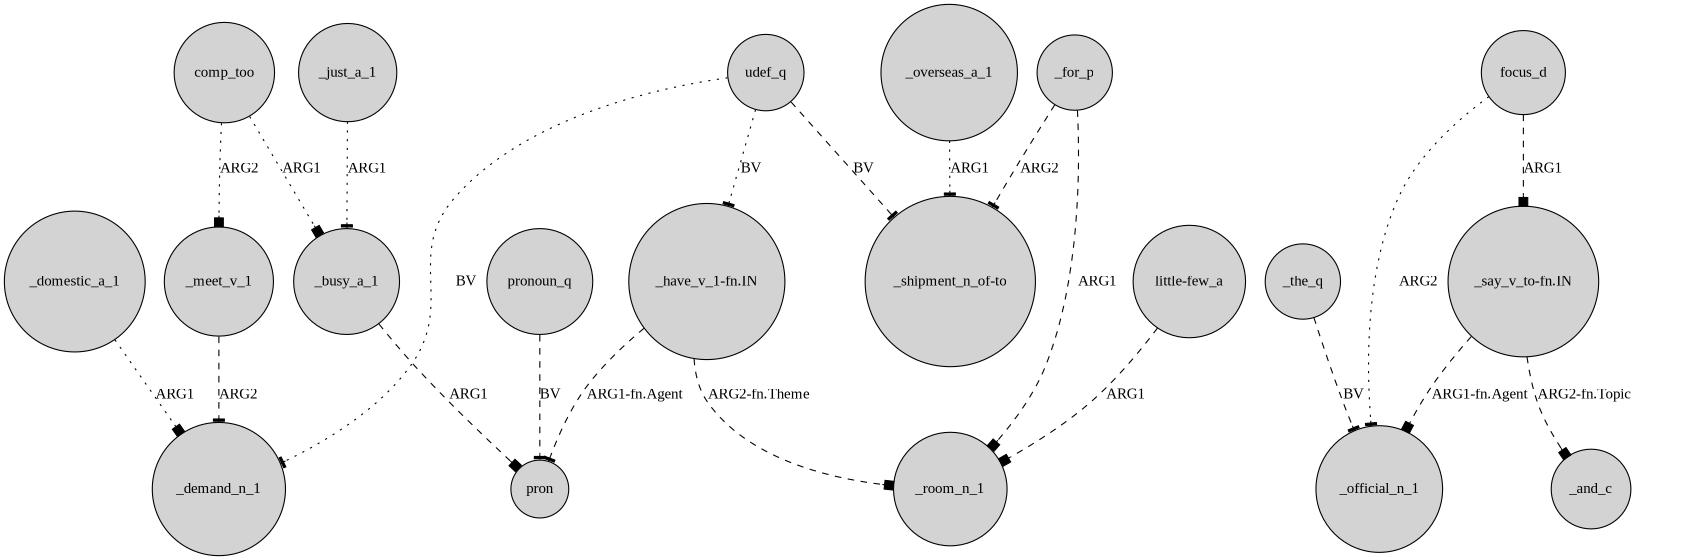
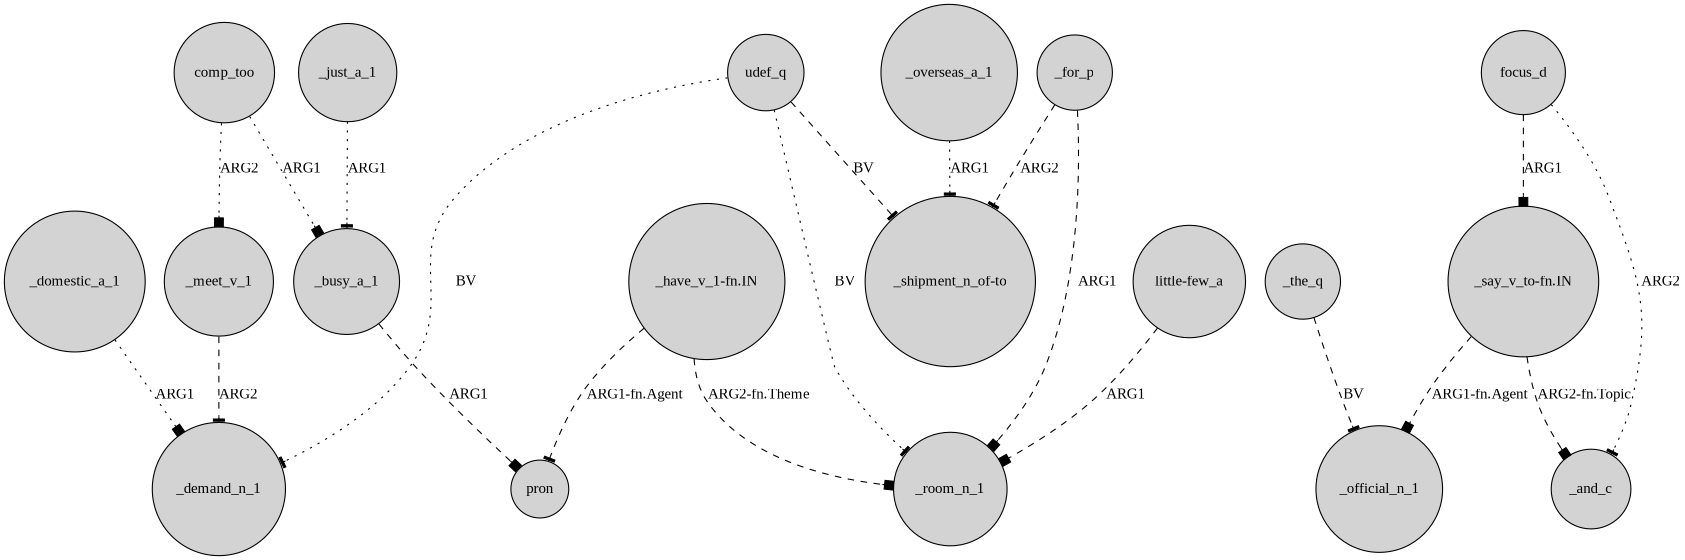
edge "udef_q" -> "_have_v_1-fn.IN": now "udef_q" -> "_room_n_1"
edge "focus_d" -> "_official_n_1": now "focus_d" -> "_and_c"
node "pronoun_q": removed
